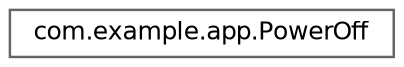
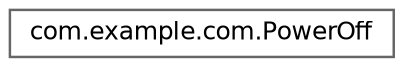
node "com.example.app.PowerOff": label "com.example.app.PowerOff" -> "com.example.com.PowerOff"
